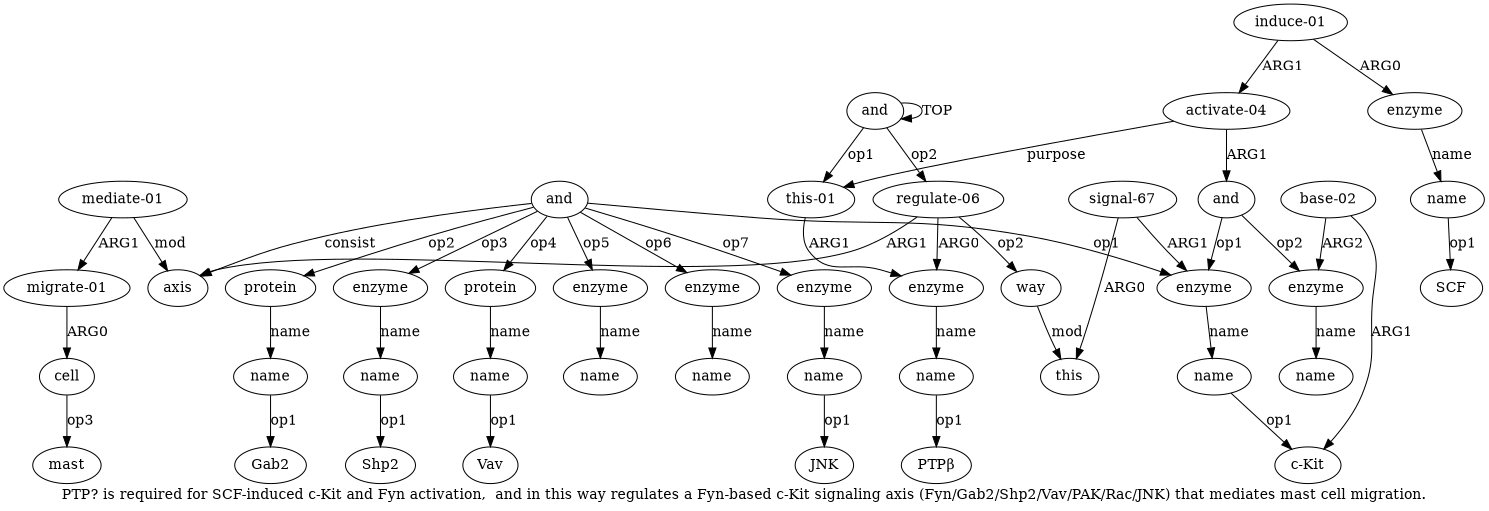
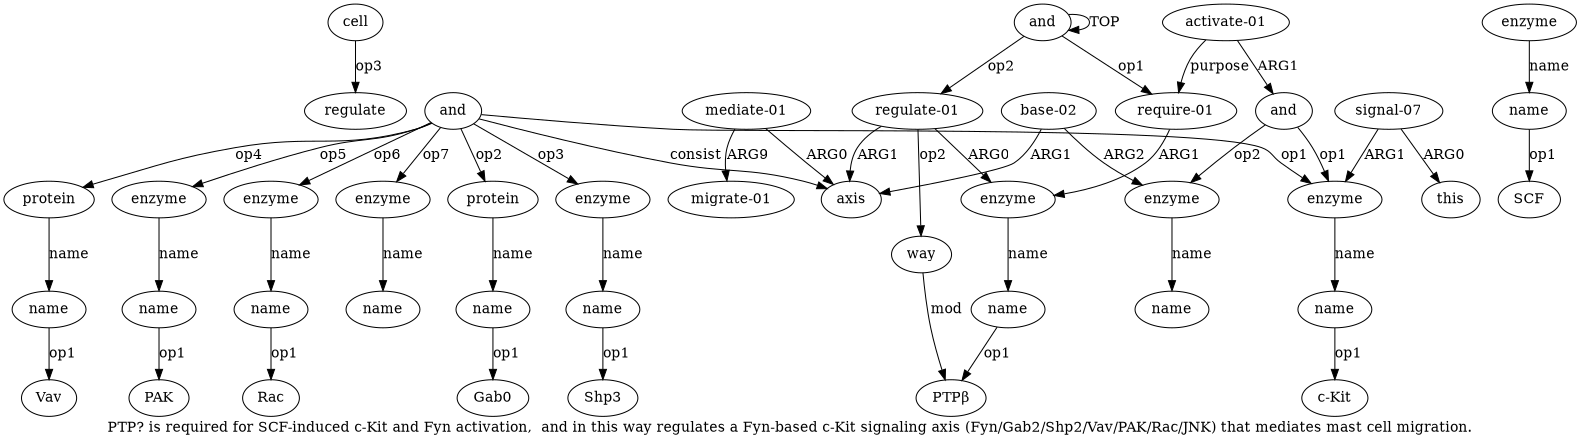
node "induce-01": removed
node "activate-04": label "activate-04" -> "activate-01"
node "this-01": label "this-01" -> "require-01"
node "regulate-06": label "regulate-06" -> "regulate-01"
node "signal-67": label "signal-67" -> "signal-07"
edge "mediate-01" -> "migrate-01": label "ARG1" -> "ARG9"
edge "mediate-01" -> "axis": label "mod" -> "ARG0"
edge "migrate-01" -> "cell": removed, label "ARG0"
edge "way" -> "this": now "way" -> "PTPβ"
edge "base-02" -> "c-Kit": now "base-02" -> "axis"
node "PAK": added
node "Rac": added
node "mast": label "mast" -> "regulate"
node "Gab2": label "Gab2" -> "Gab0"
node "Shp2": label "Shp2" -> "Shp3"
node "JNK": removed
